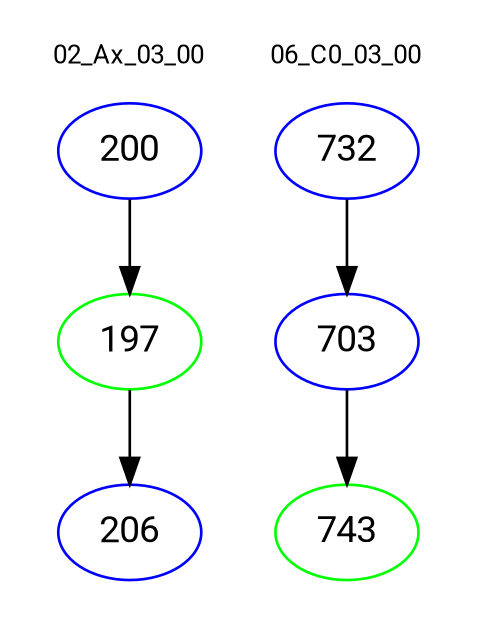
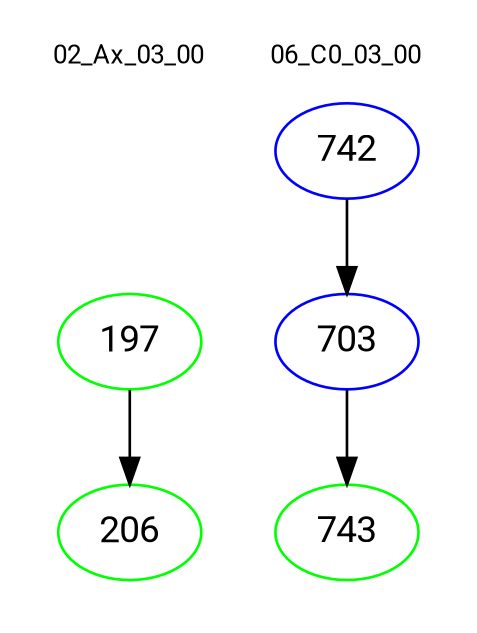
node "200": removed
node "732": label "732" -> "742"
node "206": color blue -> green
